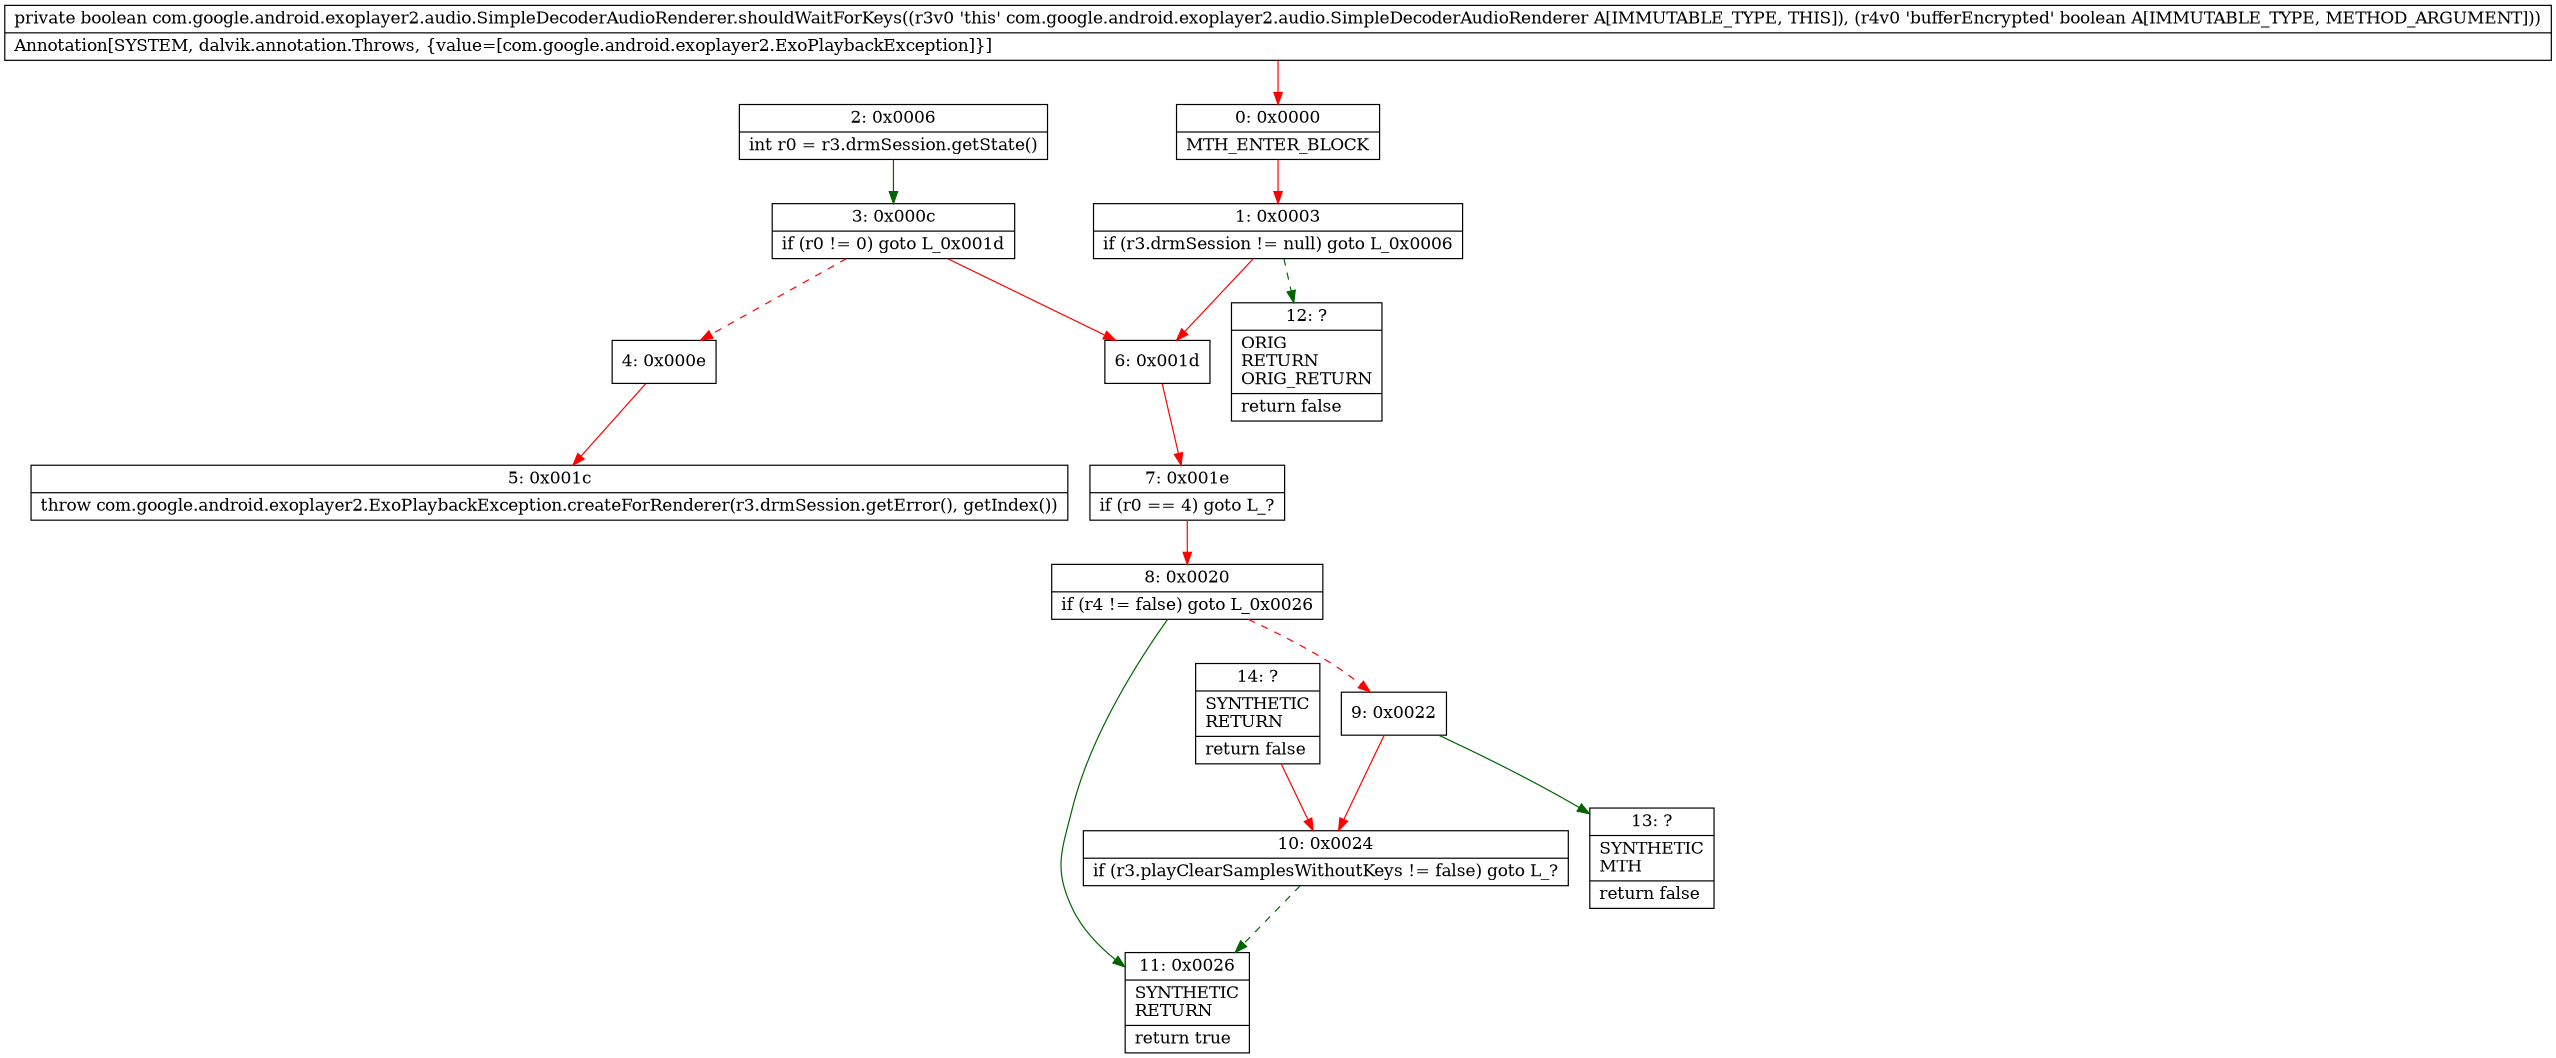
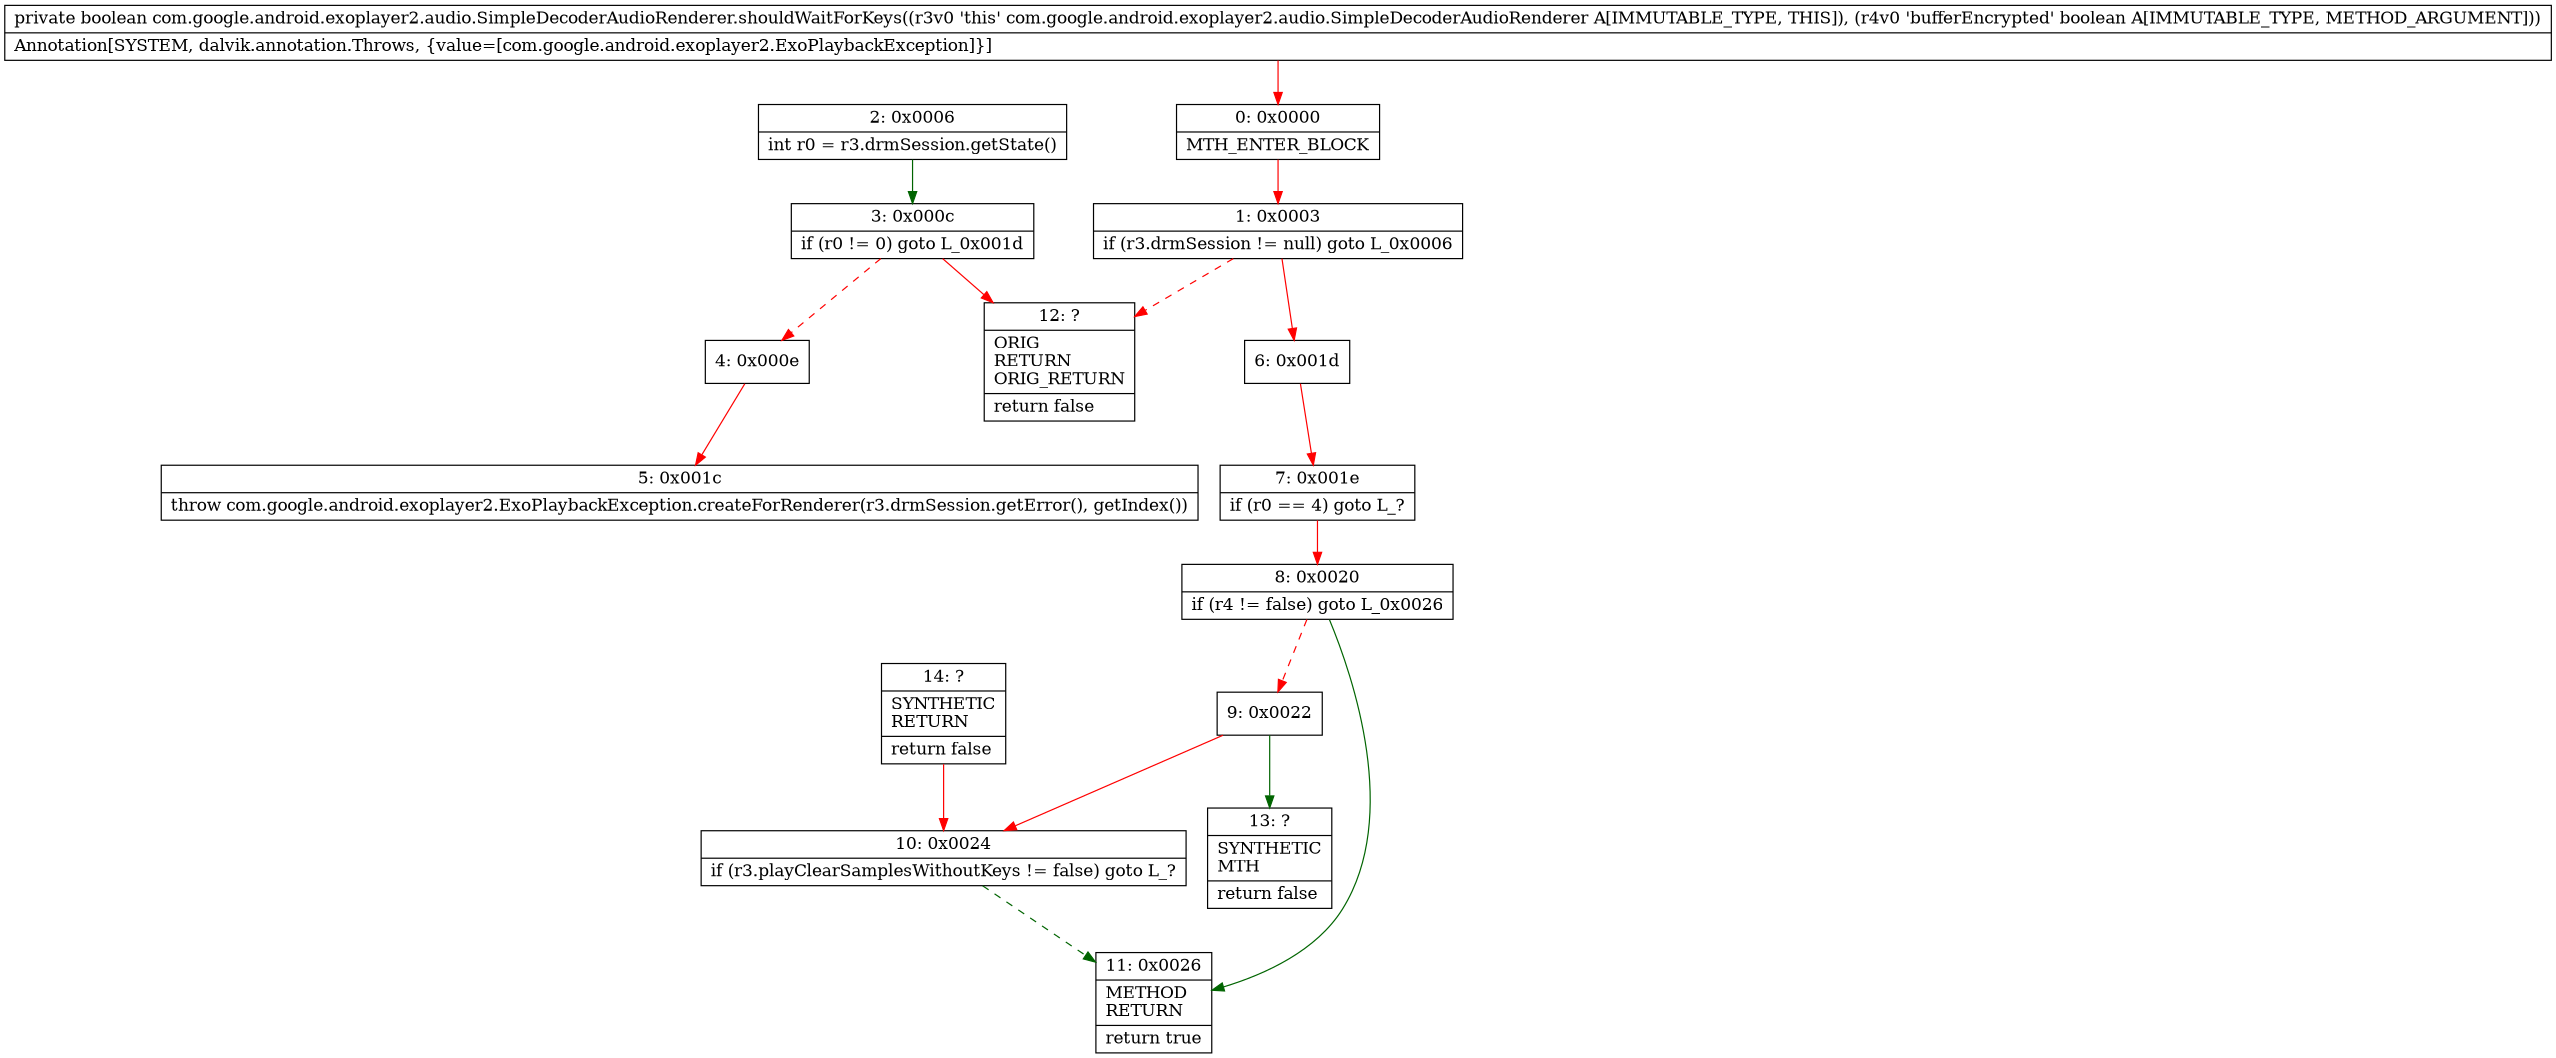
edge "1: 0x0003" -> "12: ?": color darkgreen -> red
edge "3: 0x000c" -> "6: 0x001d": now "3: 0x000c" -> "12: ?"
node "11: 0x0026": text "SYNTHETIC" -> "METHOD"
